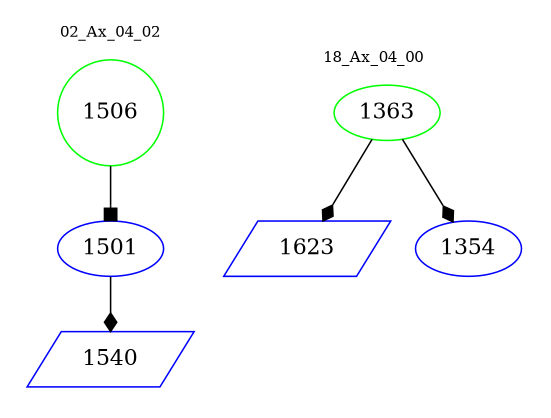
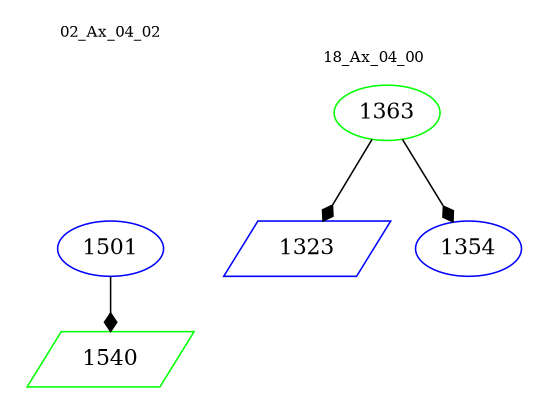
node "1506": removed
node "1623": label "1623" -> "1323"
node "1540": color blue -> green
